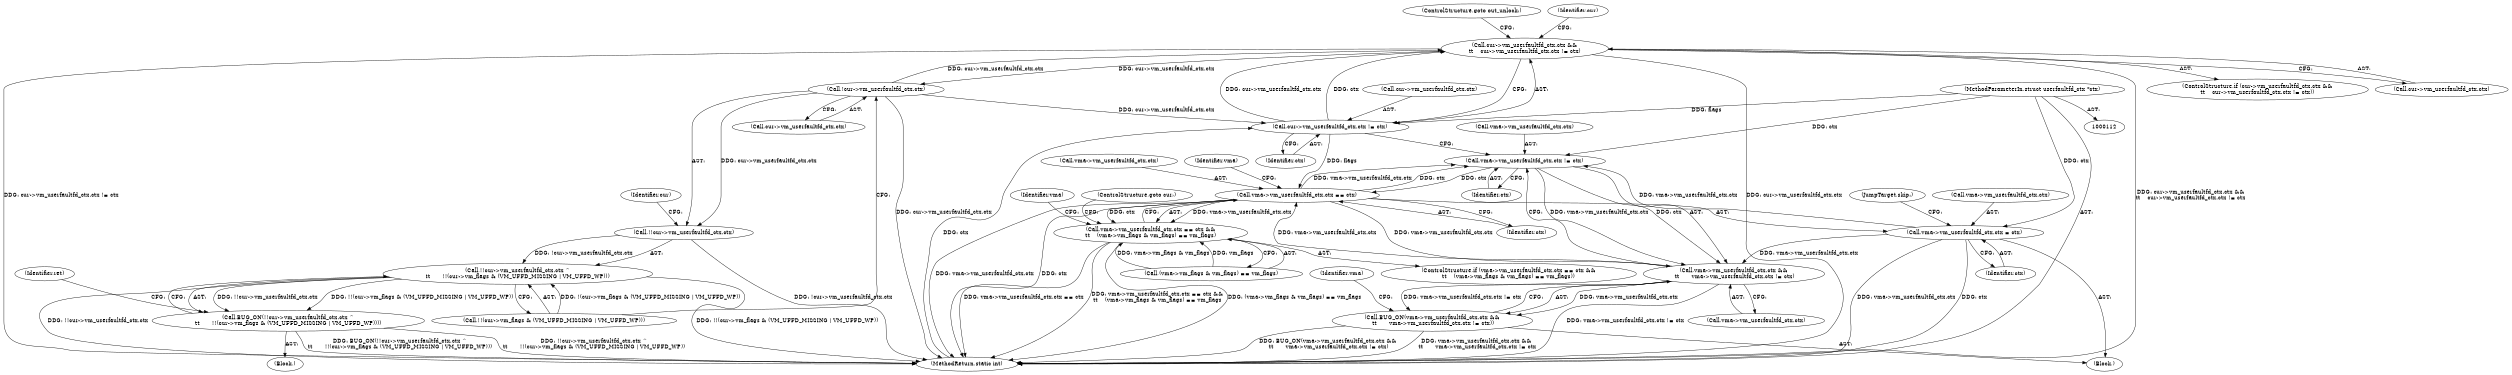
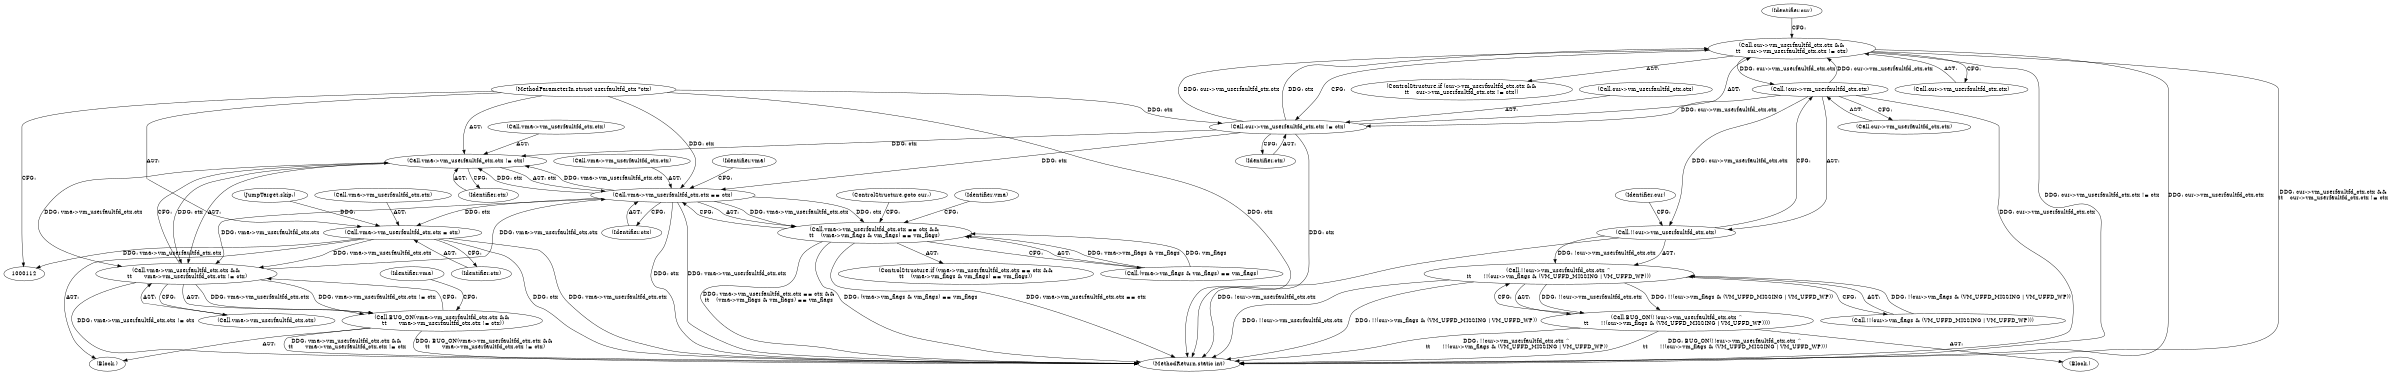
node "(ControlStructure,goto out_unlock;)": removed
edge "(MethodParameterIn,struct userfaultfd_ctx *ctx)" -> "(Call,cur->vm_userfaultfd_ctx.ctx != ctx)": label "DDG: flags" -> "DDG: ctx"
edge "(MethodParameterIn,struct userfaultfd_ctx *ctx)" -> "1000112": label "AST: " -> "CFG: "
edge "(MethodParameterIn,struct userfaultfd_ctx *ctx)" -> "(Call,vma->vm_userfaultfd_ctx.ctx != ctx)": label "DDG: ctx" -> "AST: "
edge "(MethodParameterIn,struct userfaultfd_ctx *ctx)" -> "(Call,vma->vm_userfaultfd_ctx.ctx == ctx)": added, label "DDG: ctx"
edge "(Call,cur->vm_userfaultfd_ctx.ctx != ctx)" -> "(Call,vma->vm_userfaultfd_ctx.ctx != ctx)": label "CFG: " -> "DDG: ctx"
edge "(Call,cur->vm_userfaultfd_ctx.ctx != ctx)" -> "(Call,vma->vm_userfaultfd_ctx.ctx == ctx)": label "DDG: flags" -> "DDG: ctx"
edge "(MethodParameterIn,struct userfaultfd_ctx *ctx)" -> "(Call,vma->vm_userfaultfd_ctx.ctx = ctx)": label "DDG: ctx" -> "AST: "
edge "(MethodReturn,static int)" -> "(Call,cur->vm_userfaultfd_ctx.ctx != ctx)": reversed
edge "(Call,vma->vm_userfaultfd_ctx.ctx != ctx)" -> "(Call,vma->vm_userfaultfd_ctx.ctx == ctx)": label "DDG: ctx" -> "AST: ctx"
edge "(Call,vma->vm_userfaultfd_ctx.ctx = ctx)" -> "(Call,vma->vm_userfaultfd_ctx.ctx != ctx)": now "(Call,vma->vm_userfaultfd_ctx.ctx = ctx)" -> "1000112"
edge "(Call,vma->vm_userfaultfd_ctx.ctx == ctx)" -> "(Call,vma->vm_userfaultfd_ctx.ctx = ctx)": label "AST: " -> "DDG: ctx"
edge "(JumpTarget,skip:)" -> "(Call,vma->vm_userfaultfd_ctx.ctx = ctx)": label "CFG: " -> "DDG: "
edge "(MethodParameterIn,struct userfaultfd_ctx *ctx)" -> "(MethodReturn,static int)": label "AST: " -> "DDG: ctx"
node "(Identifier,ret)": removed
edge "(Call,!!(cur->vm_flags & (VM_UFFD_MISSING | VM_UFFD_WP)))" -> "(Call,!cur->vm_userfaultfd_ctx.ctx)": now "(Call,!!cur->vm_userfaultfd_ctx.ctx)" -> "(Call,!cur->vm_userfaultfd_ctx.ctx)"
